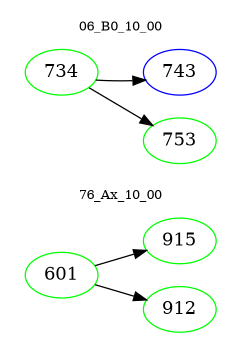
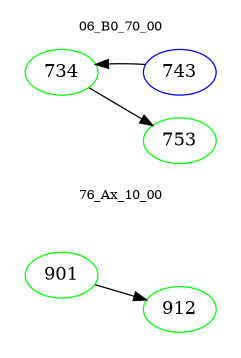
cluster "06_B0_10_00": label "06_B0_10_00" -> "06_B0_70_00"
edge "734" -> "743": reversed
node "915": removed
node "601": label "601" -> "901"
